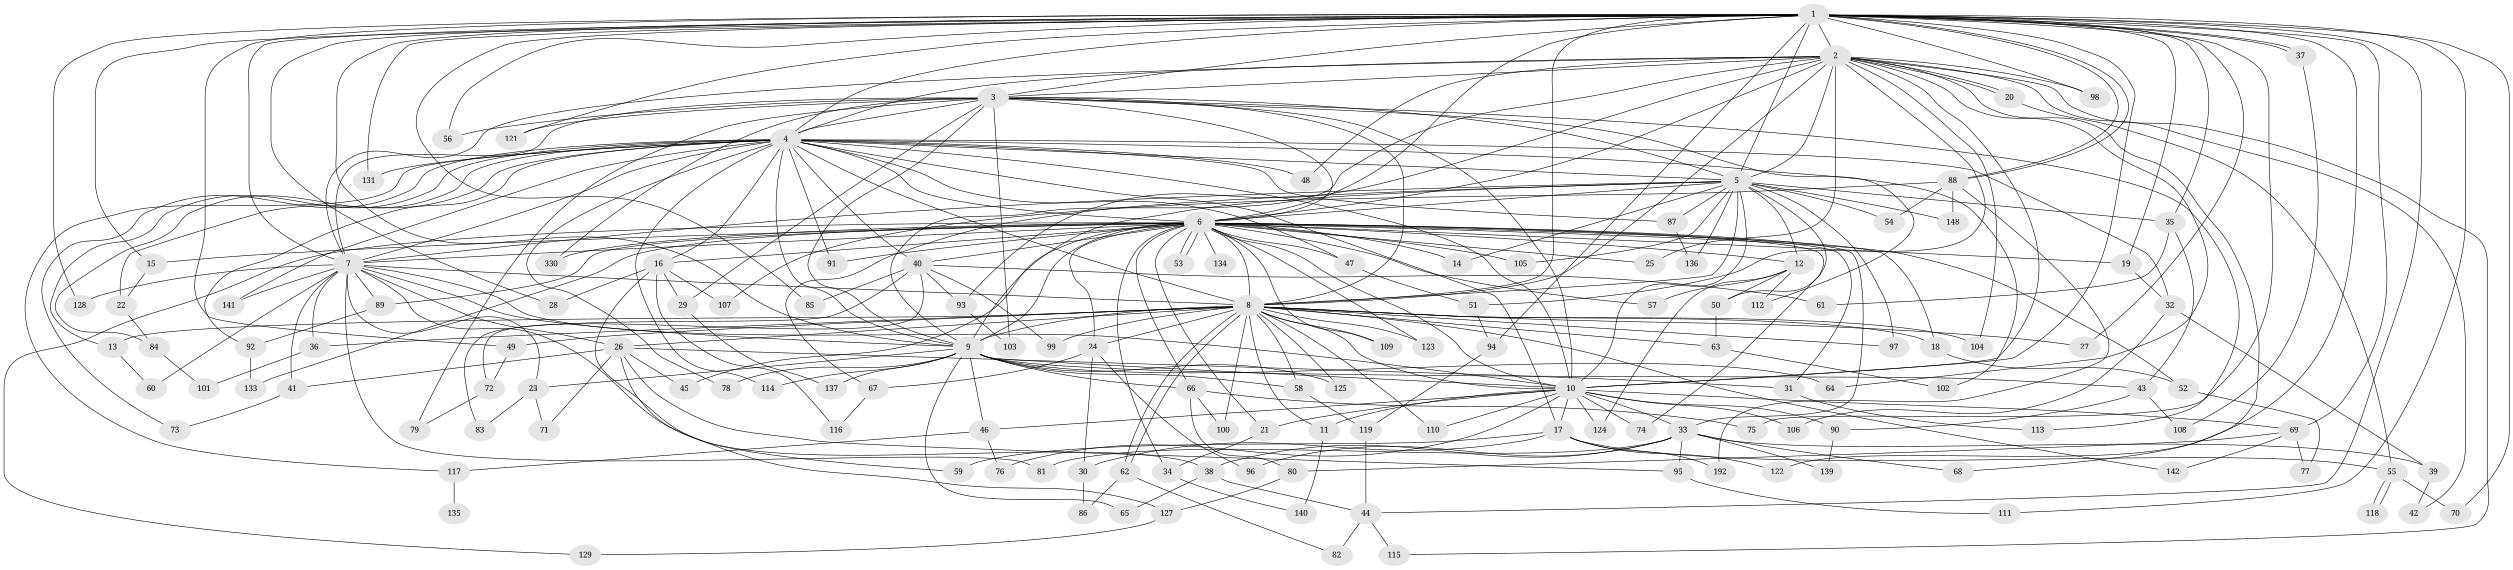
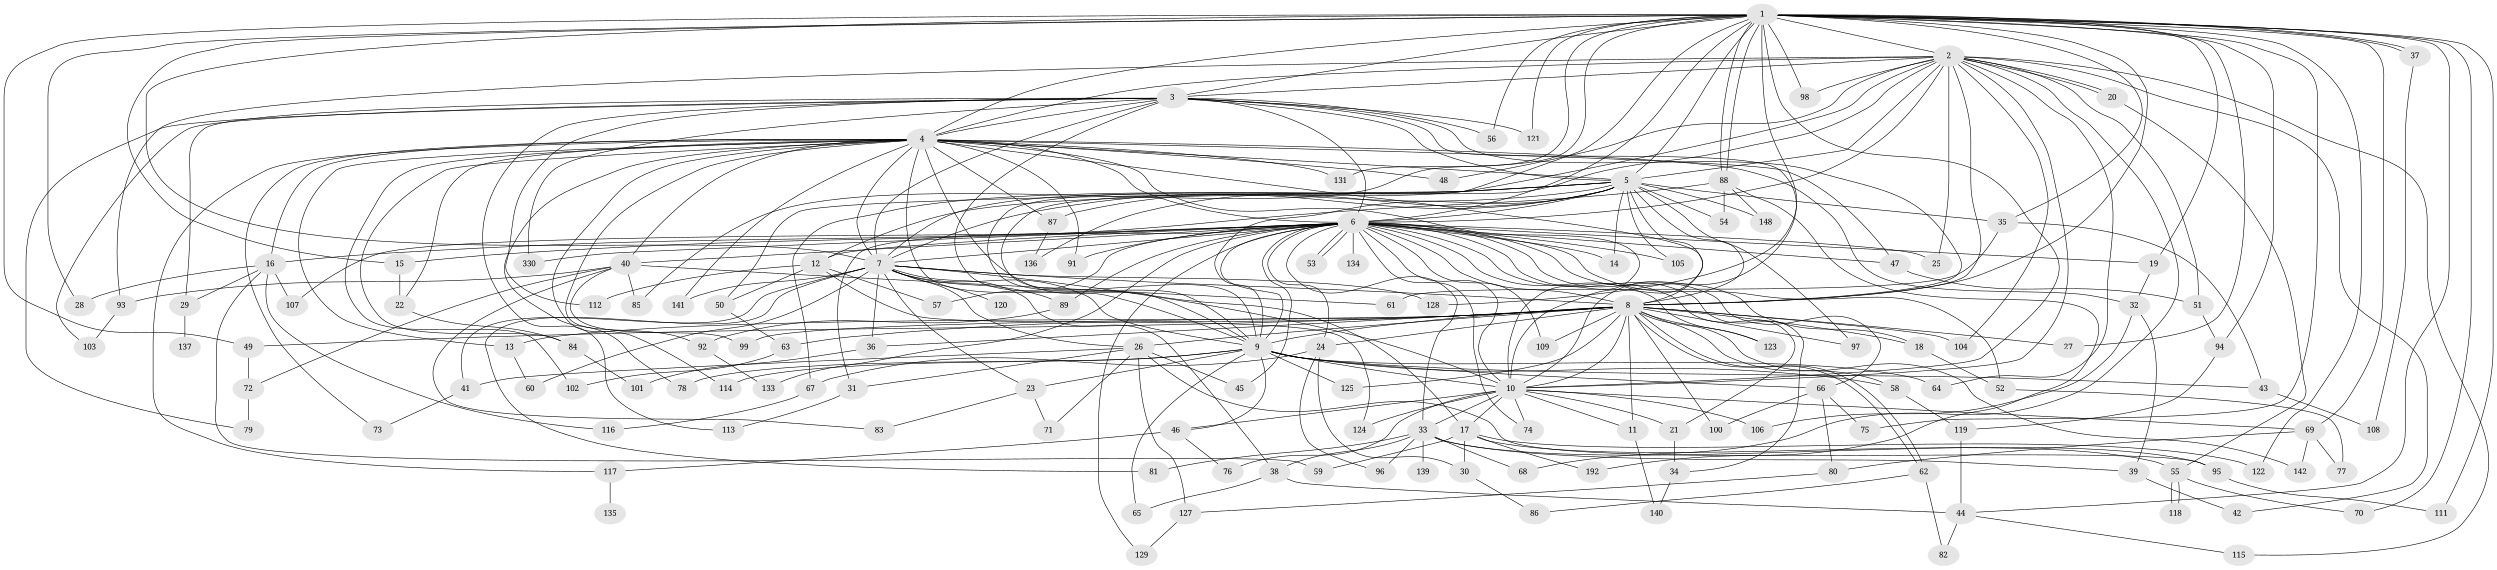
node "120": added
edge "9" -- "137": removed
node "110": removed
node "90": removed
